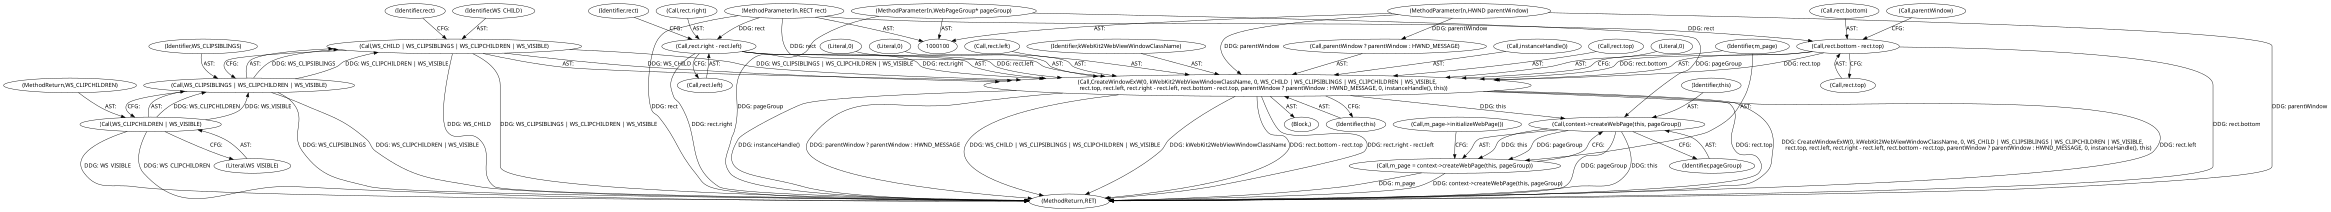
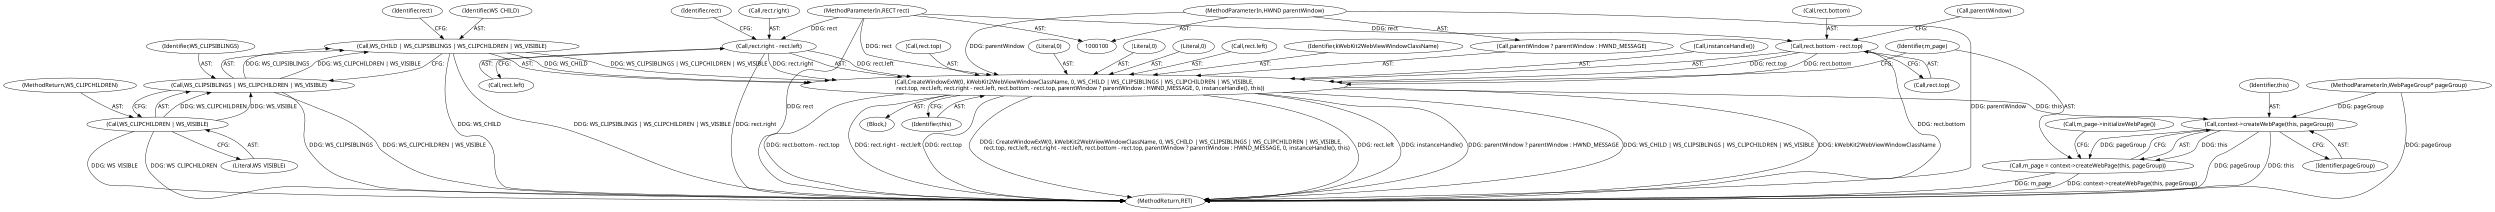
edge "(MethodParameterIn,WebPageGroup* pageGroup)" -> "1000100": removed, label "AST:"
edge "(MethodParameterIn,HWND parentWindow)" -> "(Call,parentWindow ? parentWindow : HWND_MESSAGE)": label "DDG: parentWindow" -> "AST: "
